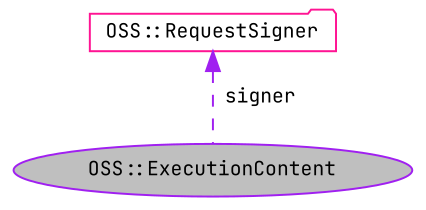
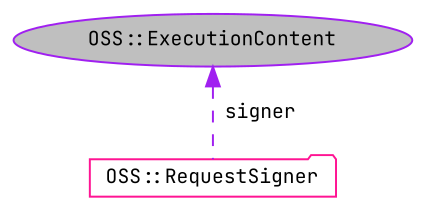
edge "OSS::ExecutionContent" -> "OSS::RequestSigner": reversed
